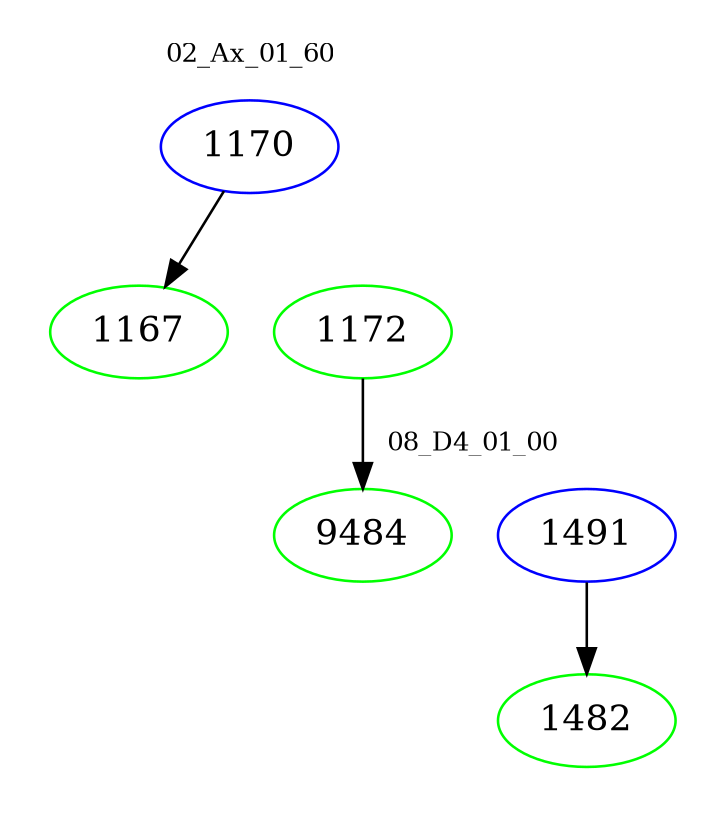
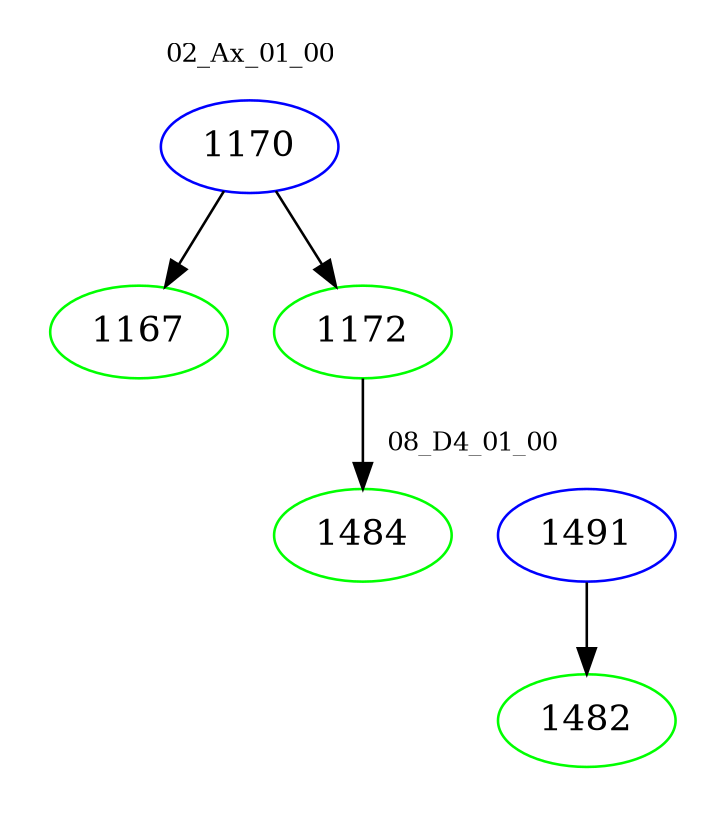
cluster "02_Ax_01_60": label "02_Ax_01_60" -> "02_Ax_01_00"
edge "1170" -> "1172": added
node "9484": label "9484" -> "1484"
